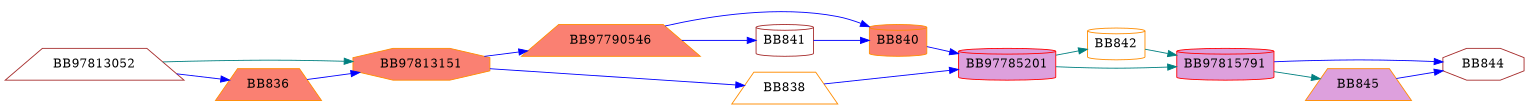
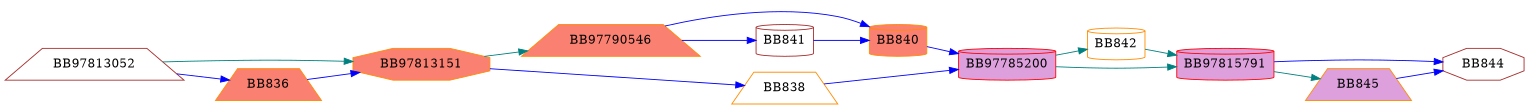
edge "BB97813151" -> "BB97790546": color blue -> teal
node "BB97785201": label "BB97785201" -> "BB97785200"
